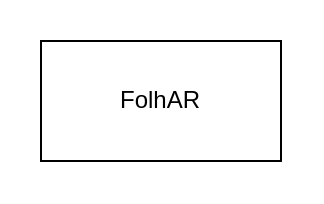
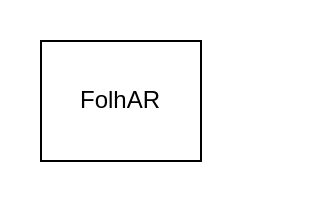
node "FolhAR": size 240x120 -> 160x120
